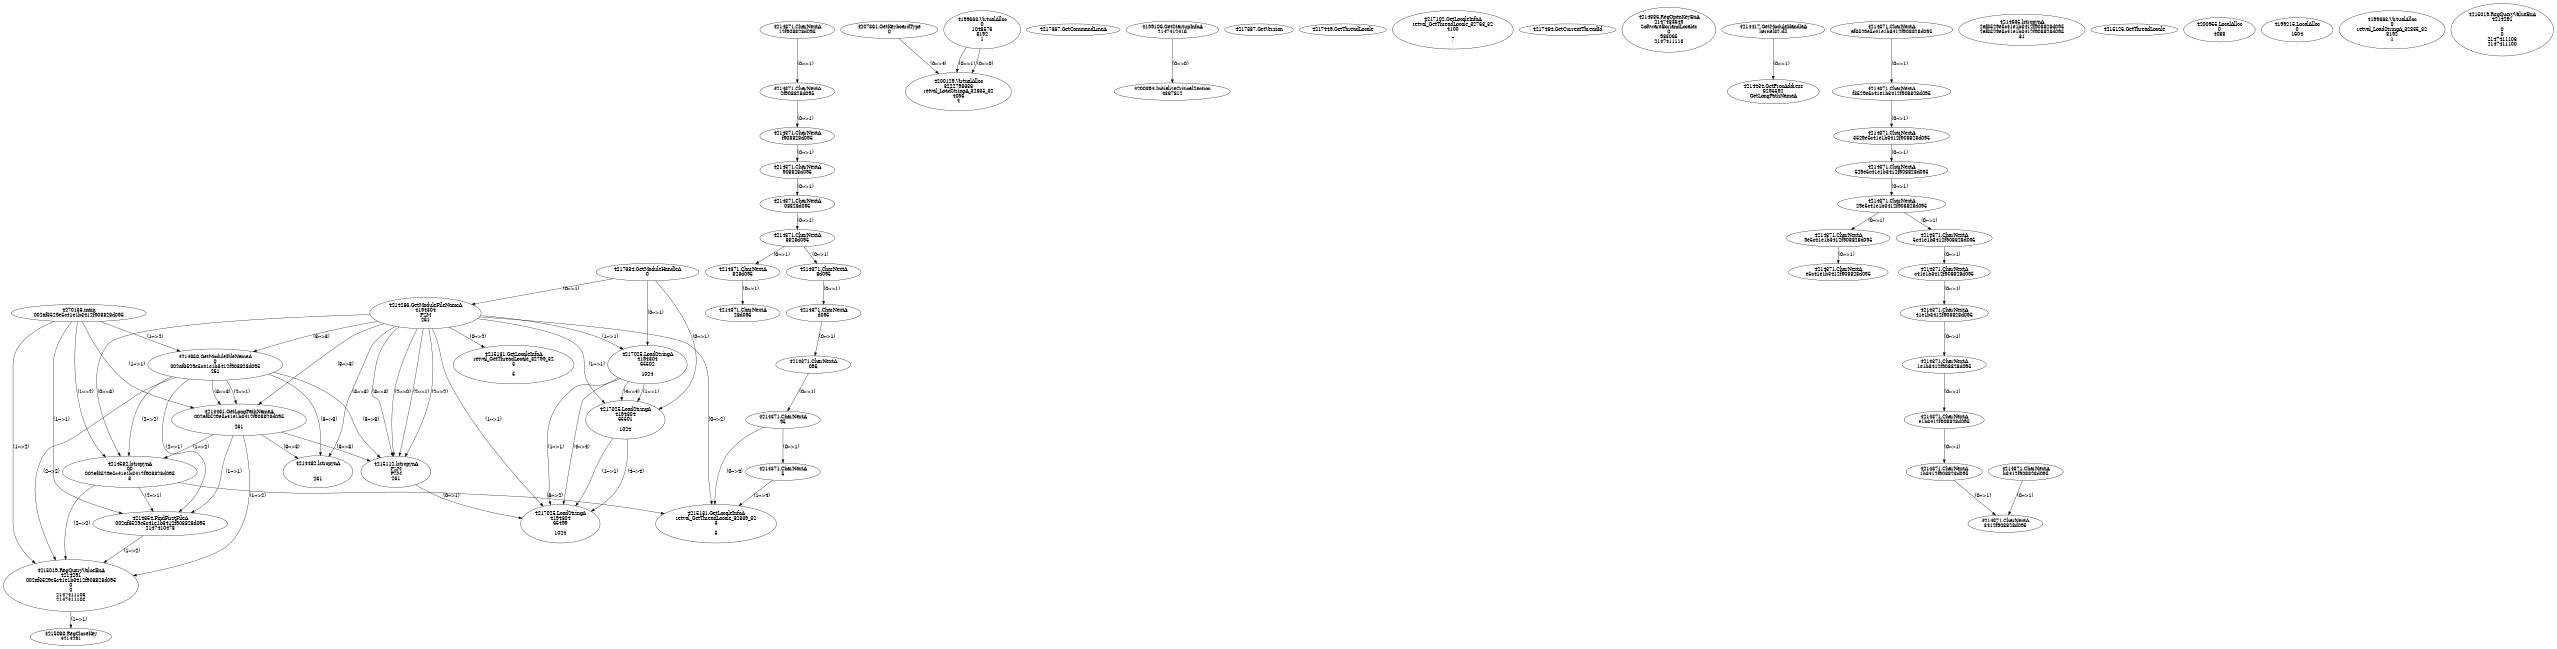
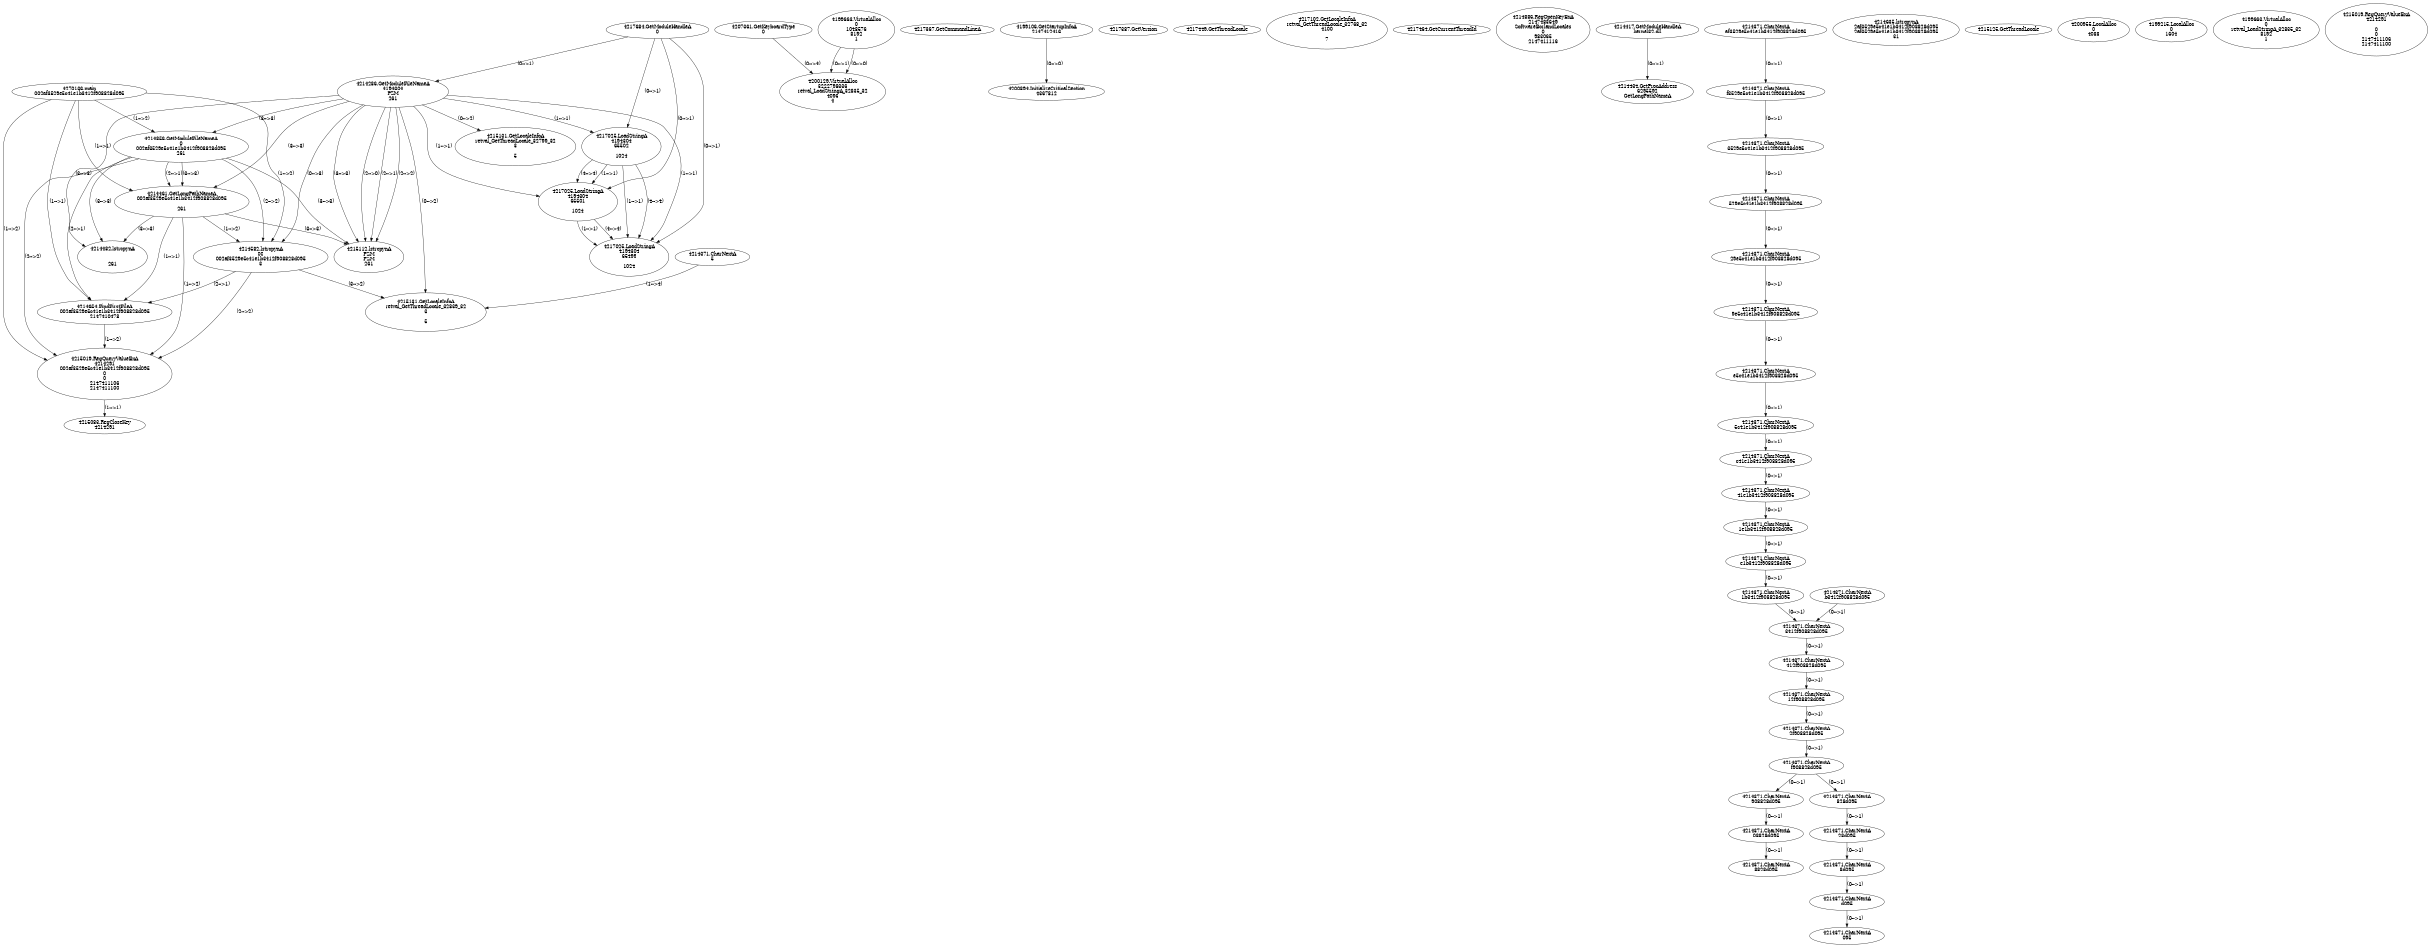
edge "4214371.CharNextA 29e5c41e1b3412f908828d095" -> "4214371.CharNextA 5c41e1b3412f908828d095": now "4214371.CharNextA e5c41e1b3412f908828d095" -> "4214371.CharNextA 5c41e1b3412f908828d095"
edge "4214371.CharNextA 8828d095" -> "4214371.CharNextA 828d095": now "4214371.CharNextA f908828d095" -> "4214371.CharNextA 828d095"
edge "4214371.CharNextA 8828d095" -> "4214371.CharNextA 8d095": now "4214371.CharNextA 28d095" -> "4214371.CharNextA 8d095"
node "4214371.CharNextA 95": removed
edge "4215112.lstrcpynA PZM PZM 261" -> "4217025.LoadStringA 4194304 65499 1024": now "4217684.GetModuleHandleA 0" -> "4217025.LoadStringA 4194304 65499 1024"
node "4214371.CharNextA 412f908828d095": added
